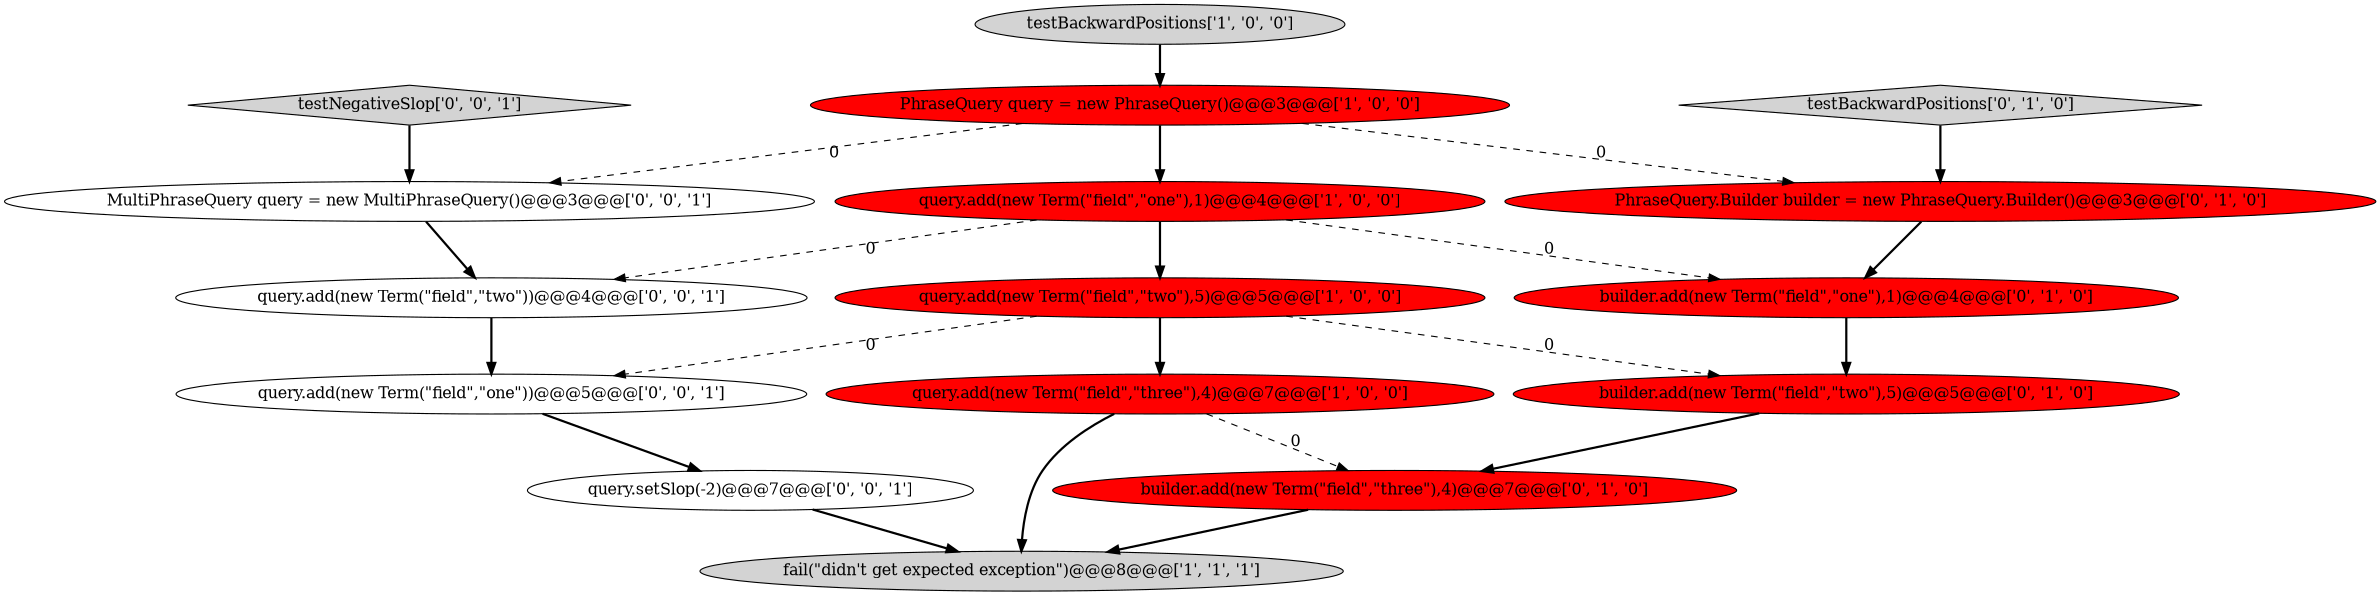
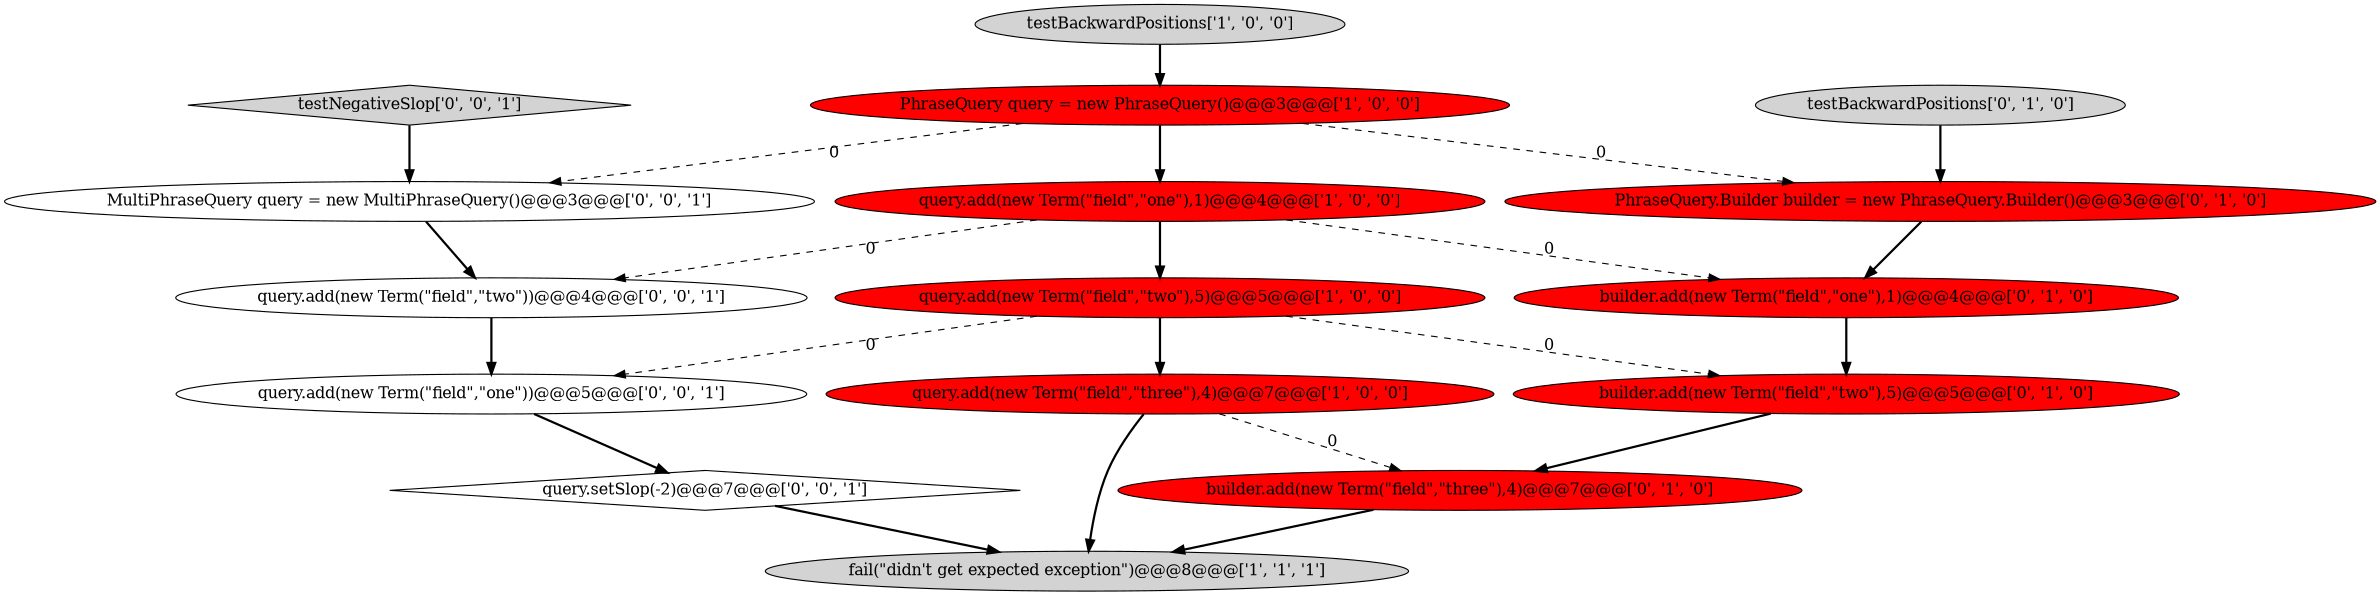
node "testBackwardPositions['0', '1', '0']": shape diamond -> ellipse
node "query.setSlop(-2)@@@7@@@['0', '0', '1']": shape ellipse -> diamond
